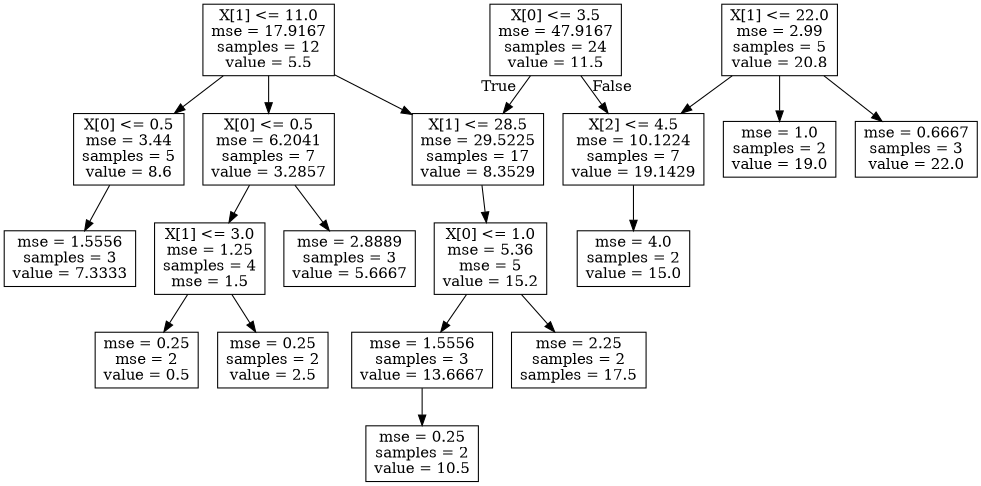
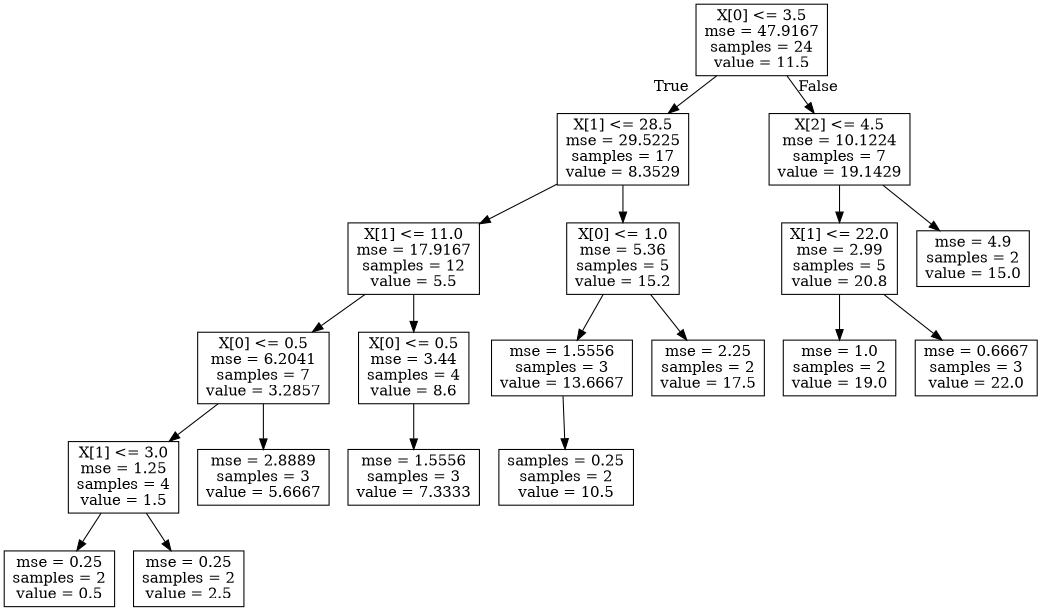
edge "X[1] <= 22.0 mse = 2.99 samples = 5 value = 20.8" -> "X[2] <= 4.5 mse = 10.1224 samples = 7 value = 19.1429": reversed
edge "X[1] <= 11.0 mse = 17.9167 samples = 12 value = 5.5" -> "X[1] <= 28.5 mse = 29.5225 samples = 17 value = 8.3529": reversed
node "X[0] <= 0.5 mse = 3.44 samples = 5 value = 8.6": label "X[0] <= 0.5 mse = 3.44 samples = 5 value = 8.6" -> "X[0] <= 0.5 mse = 3.44 samples = 4 value = 8.6"
node "X[1] <= 3.0 mse = 1.25 samples = 4 mse = 1.5": label "X[1] <= 3.0 mse = 1.25 samples = 4 mse = 1.5" -> "X[1] <= 3.0 mse = 1.25 samples = 4 value = 1.5"
node "X[0] <= 1.0 mse = 5.36 mse = 5 value = 15.2": label "X[0] <= 1.0 mse = 5.36 mse = 5 value = 15.2" -> "X[0] <= 1.0 mse = 5.36 samples = 5 value = 15.2"
node "mse = 4.0 samples = 2 value = 15.0": label "mse = 4.0 samples = 2 value = 15.0" -> "mse = 4.9 samples = 2 value = 15.0"
node "mse = 0.25 mse = 2 value = 0.5": label "mse = 0.25 mse = 2 value = 0.5" -> "mse = 0.25 samples = 2 value = 0.5"
node "mse = 2.25 samples = 2 samples = 17.5": label "mse = 2.25 samples = 2 samples = 17.5" -> "mse = 2.25 samples = 2 value = 17.5"
node "mse = 0.25 samples = 2 value = 10.5": label "mse = 0.25 samples = 2 value = 10.5" -> "samples = 0.25 samples = 2 value = 10.5"
